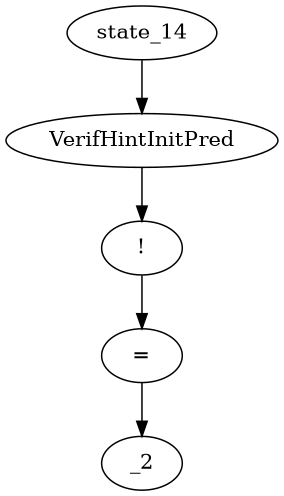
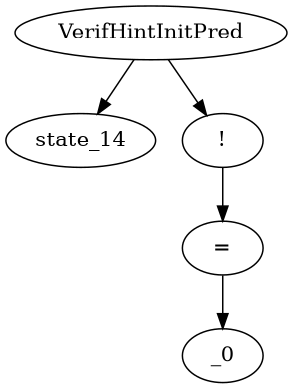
edge "state_14" -> "VerifHintInitPred": reversed
node "_2": label "_2" -> "_0"
